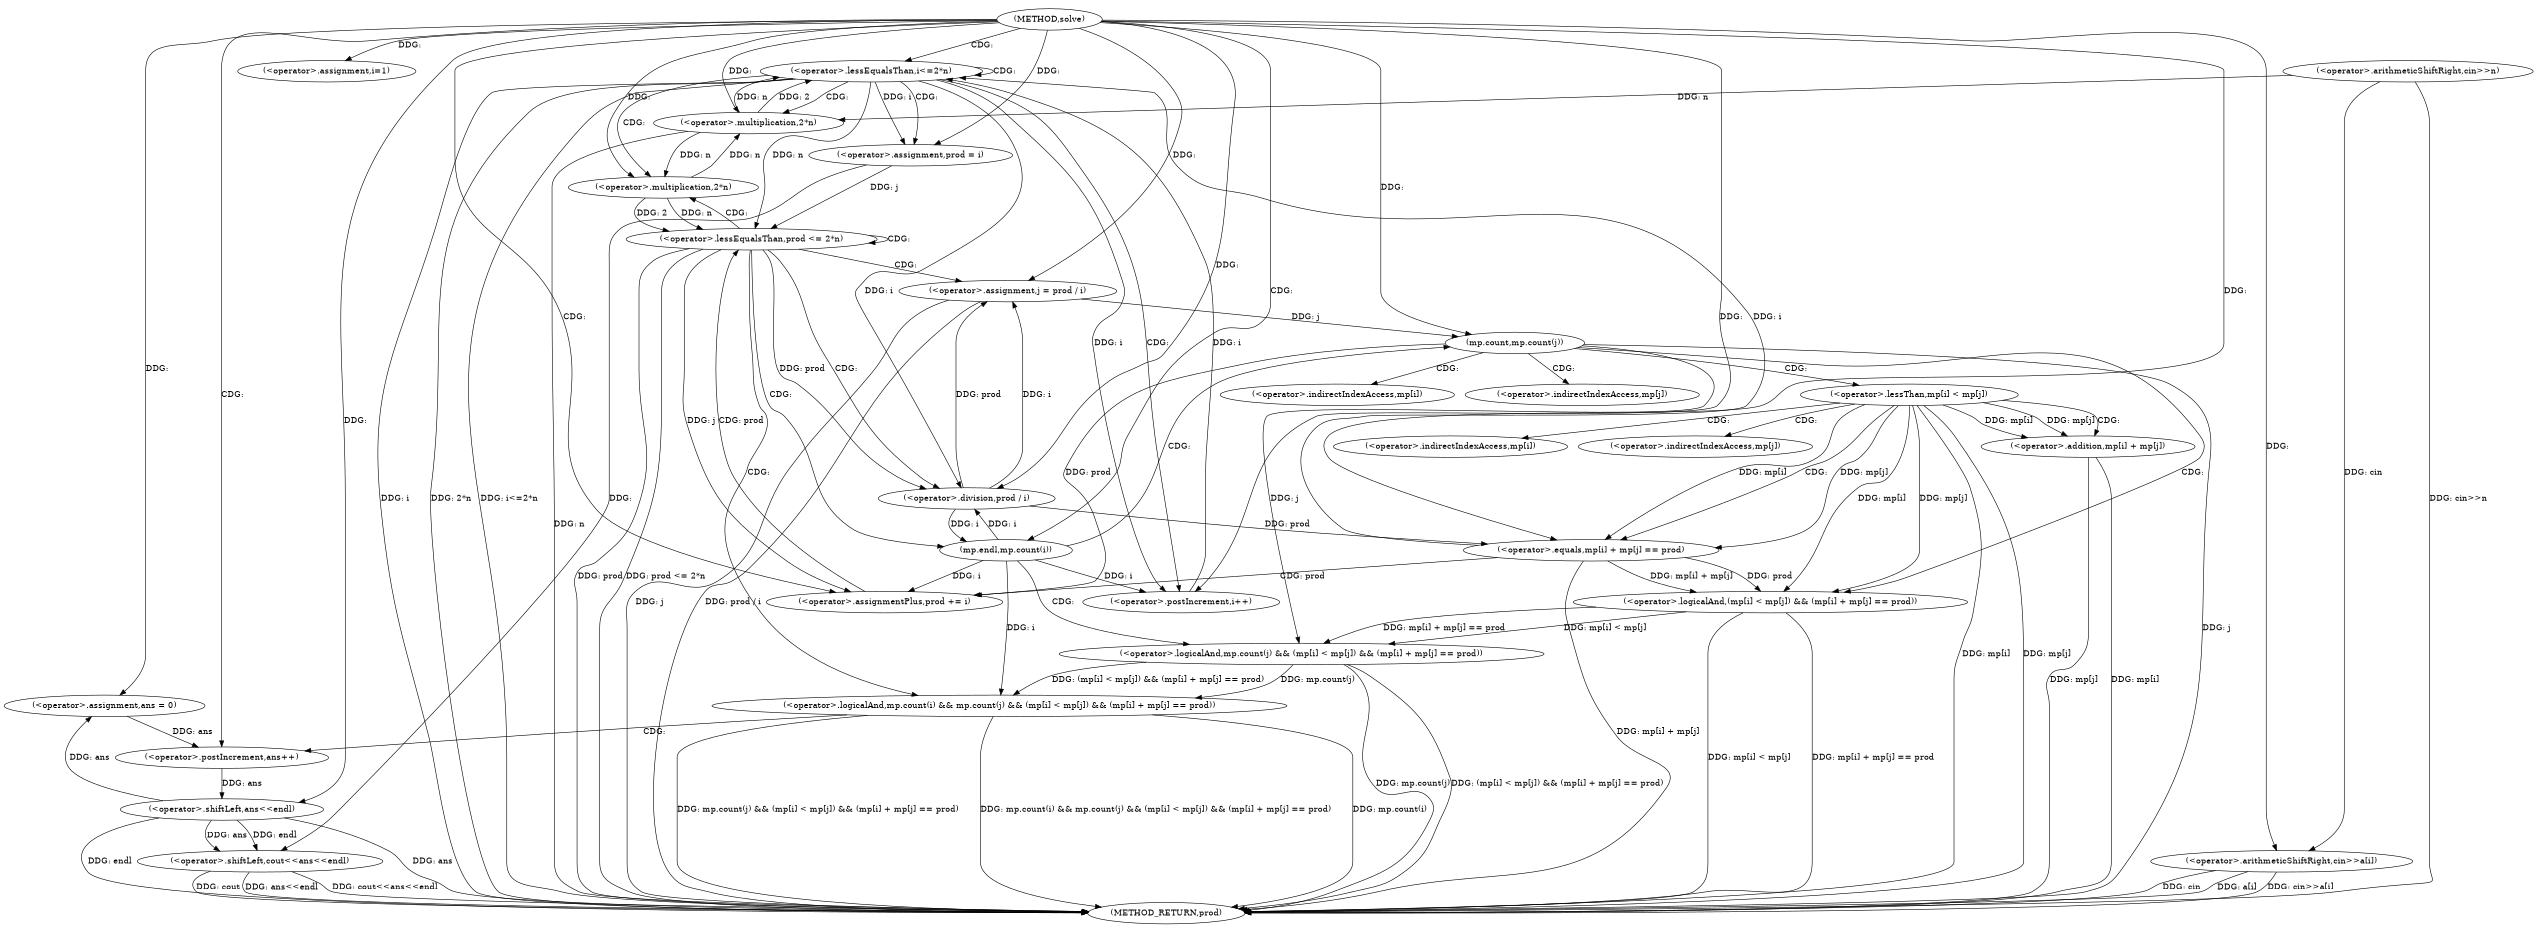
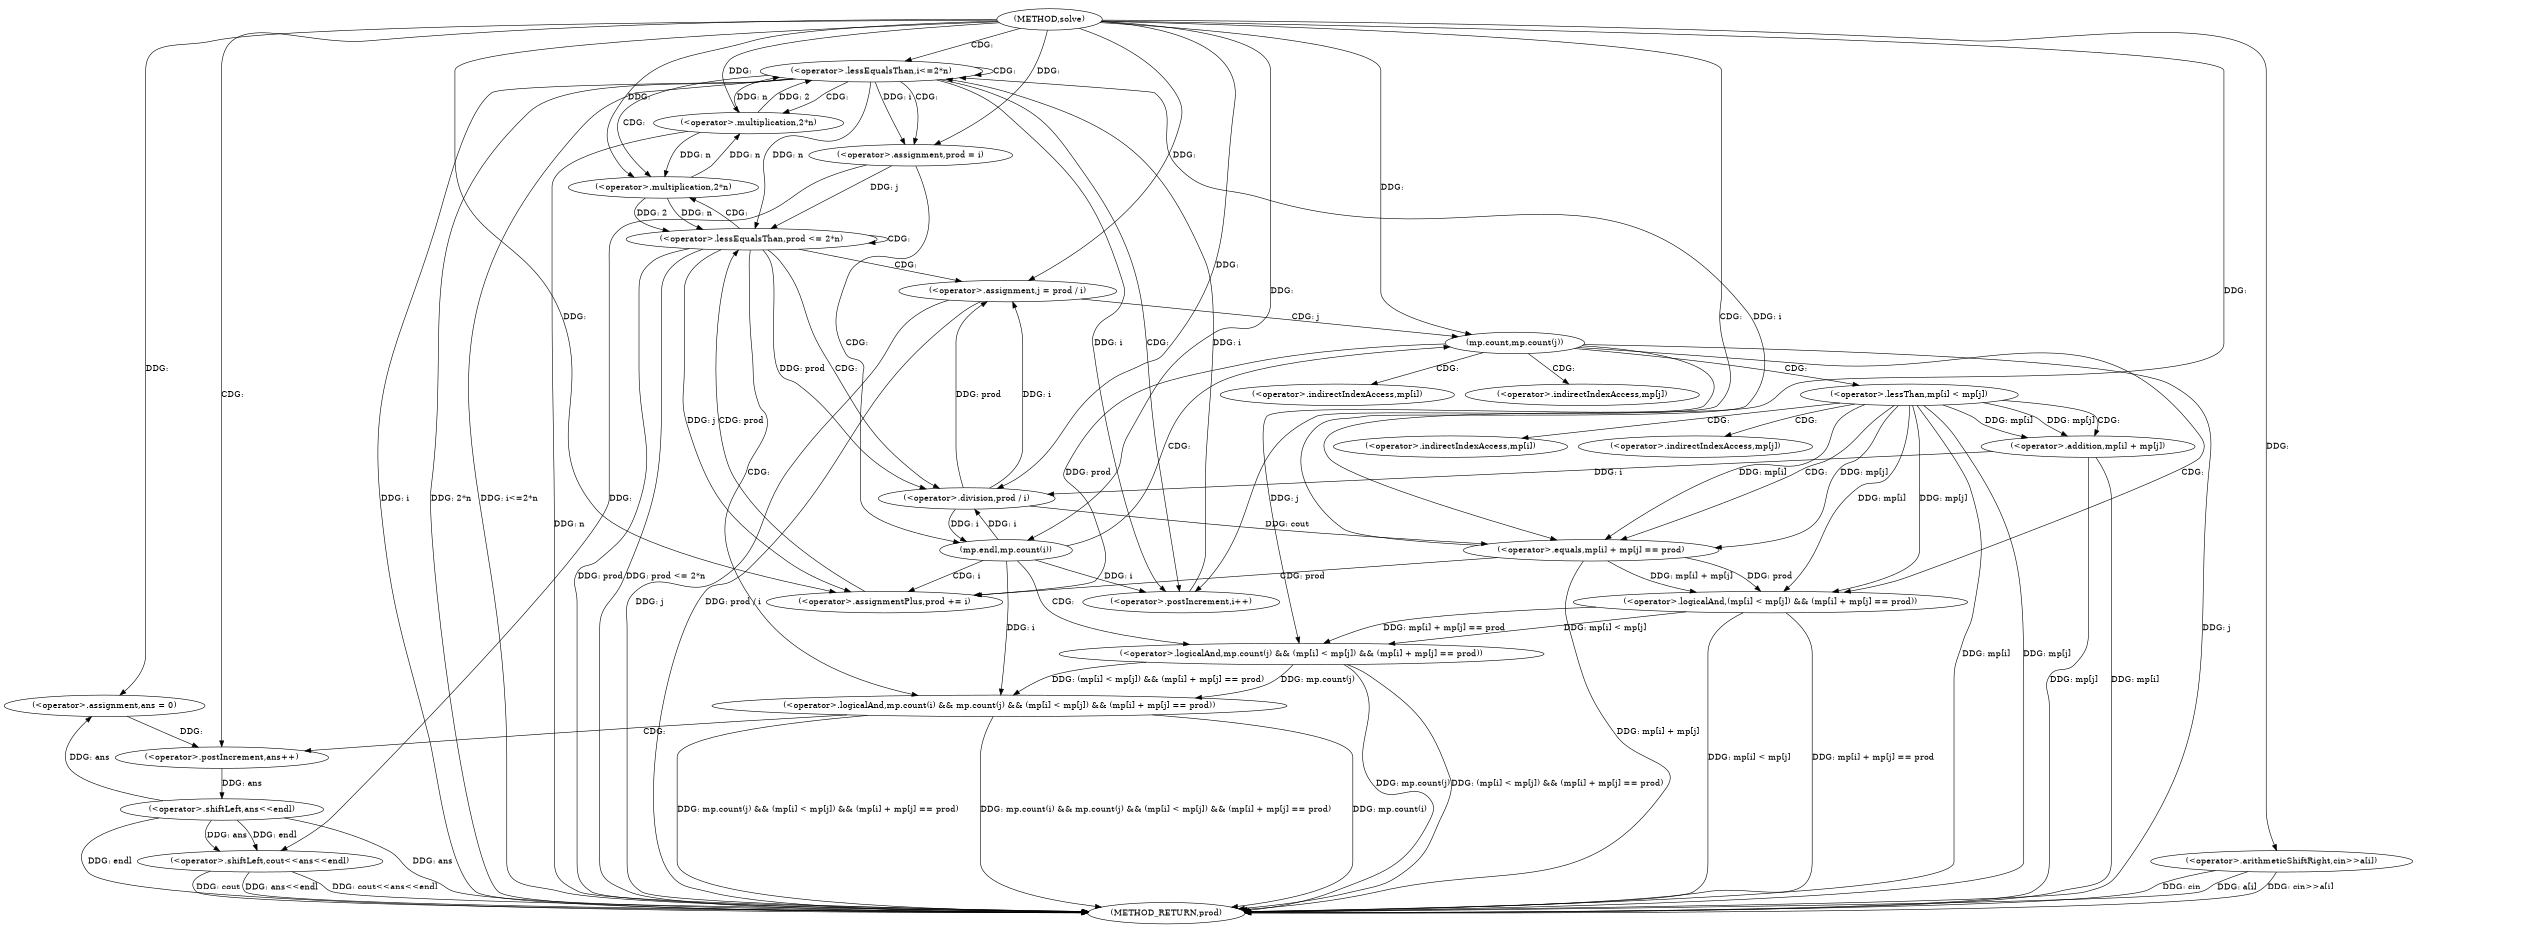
node "(<operator>.assignment,i=1)": removed
node "(<operator>.arithmeticShiftRight,cin>>n)": removed
edge "(METHOD,solve)" -> "(<operator>.shiftLeft,ans<<endl)": removed, label "DDG:"
edge "(<operator>.lessEqualsThan,i<=2*n)" -> "(<operator>.division,prod / i)": now "(<operator>.addition,mp[i] + mp[j])" -> "(<operator>.division,prod / i)"
edge "(METHOD,solve)" -> "(mp.endl,mp.count(i))": label "CDG: " -> "DDG: "
edge "(METHOD,solve)" -> "(<operator>.assignmentPlus,prod += i)": label "CDG: " -> "DDG: "
edge "(<operator>.assignment,j = prod / i)" -> "(mp.count,mp.count(j))": label "DDG: j" -> "CDG: j"
edge "(METHOD,solve)" -> "(<operator>.postIncrement,i++)": label "DDG: " -> "CDG: "
edge "(<operator>.lessEqualsThan,prod <= 2*n)" -> "(mp.endl,mp.count(i))": now "(<operator>.assignment,prod = i)" -> "(mp.endl,mp.count(i))"
edge "(<operator>.division,prod / i)" -> "(<operator>.equals,mp[i] + mp[j] == prod)": label "DDG: prod" -> "DDG: cout"
edge "(mp.endl,mp.count(i))" -> "(<operator>.assignmentPlus,prod += i)": label "DDG: i" -> "CDG: i"
edge "(<operator>.assignment,ans = 0)" -> "(<operator>.postIncrement,ans++)": label "DDG: ans" -> "DDG: "
